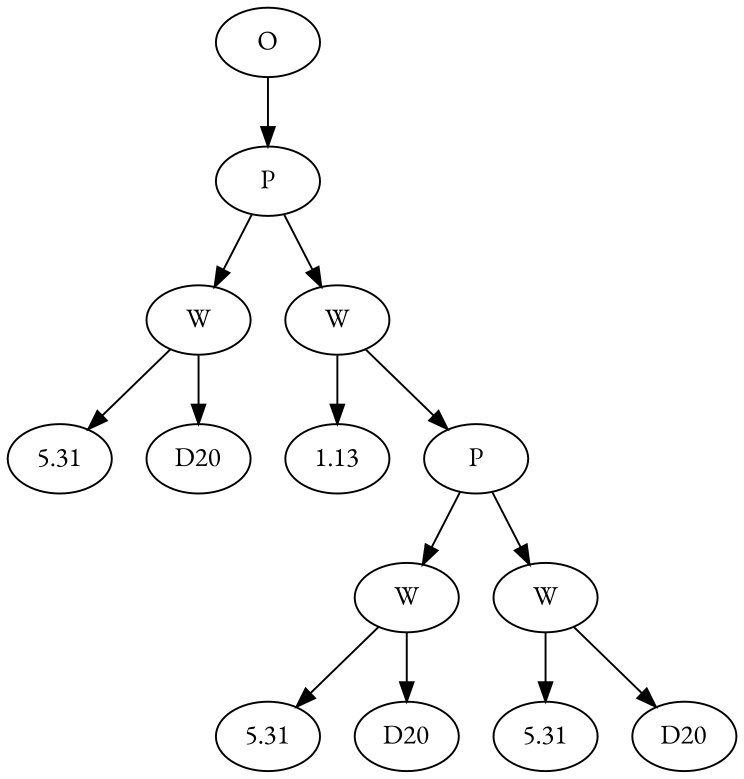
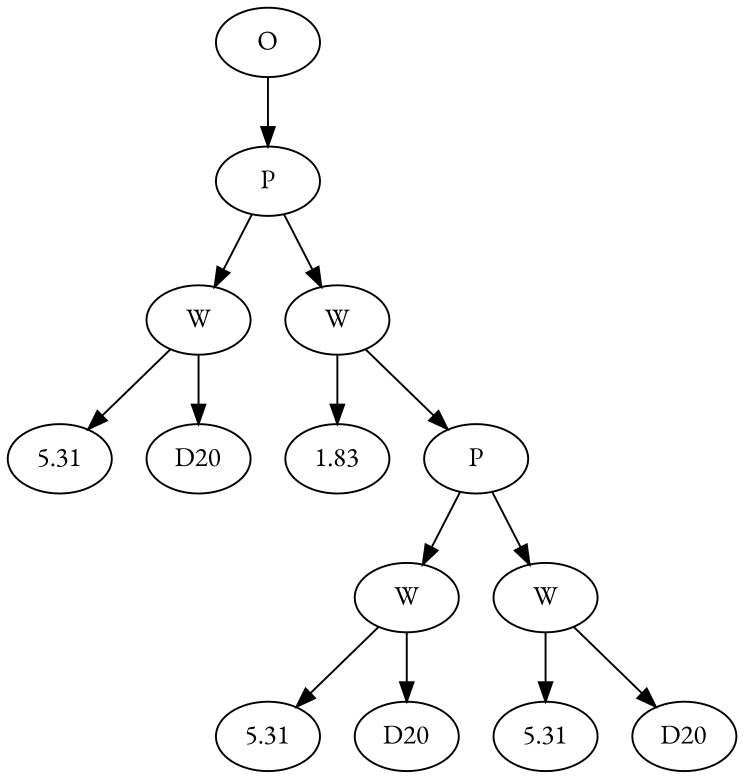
node "1.13": label "1.13" -> "1.83"
